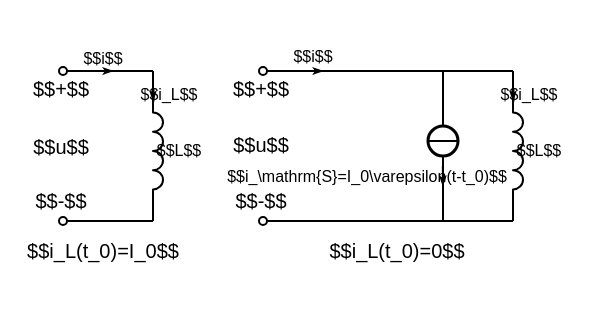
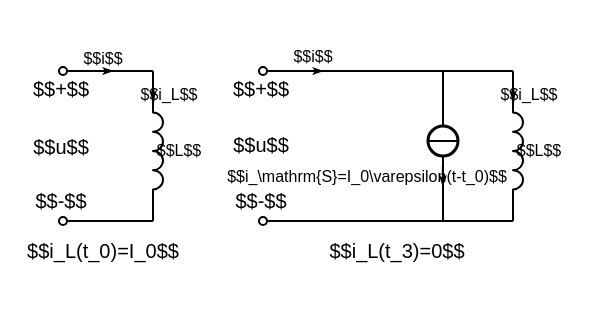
node "$$i_L(t_0)=0$$": label "$$i_L(t_0)=0$$" -> "$$i_L(t_3)=0$$"
